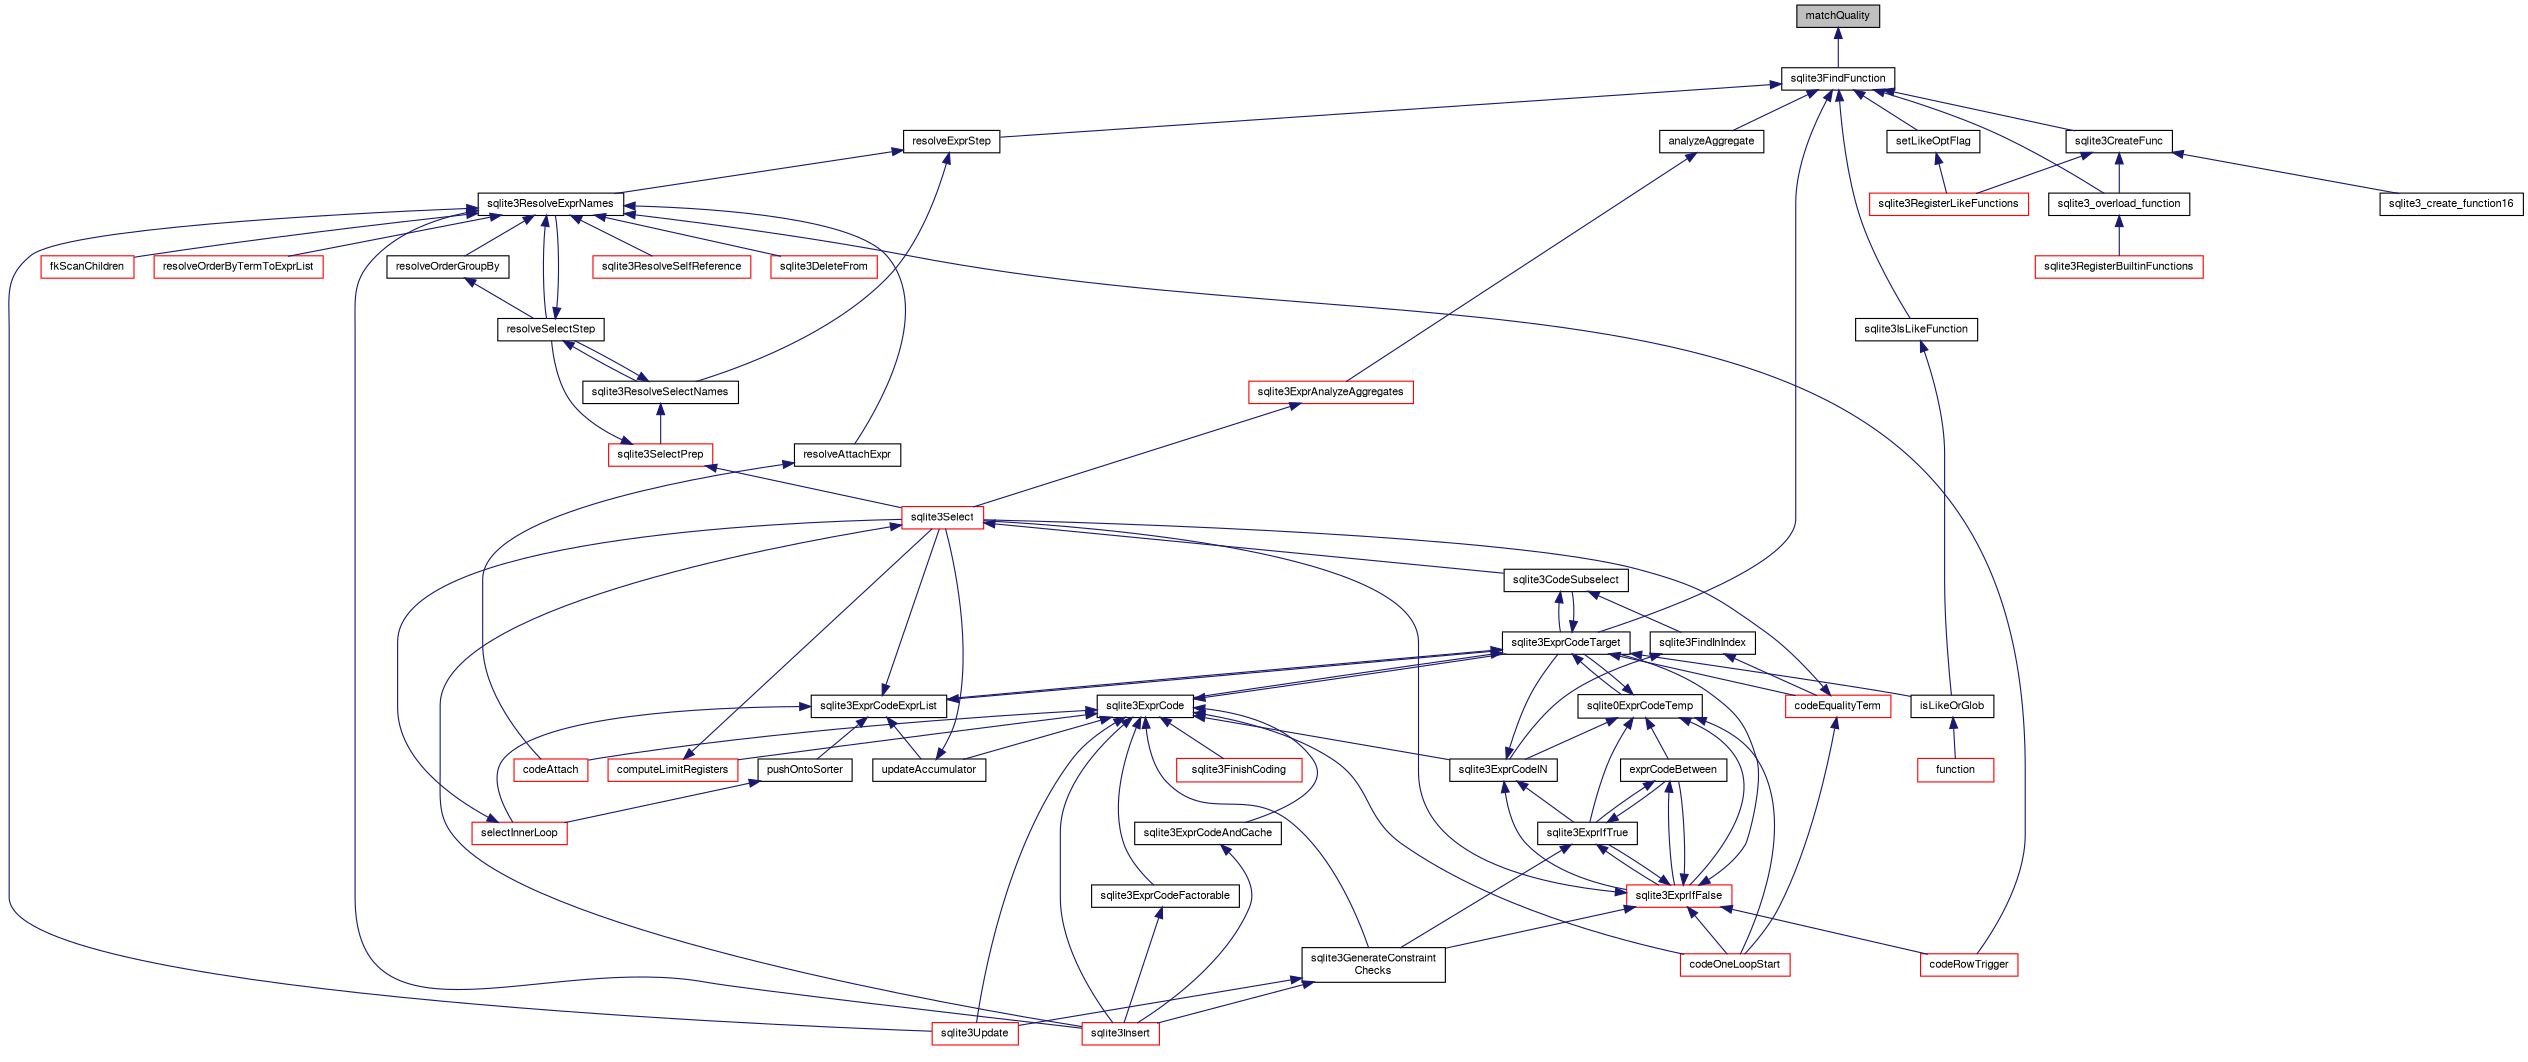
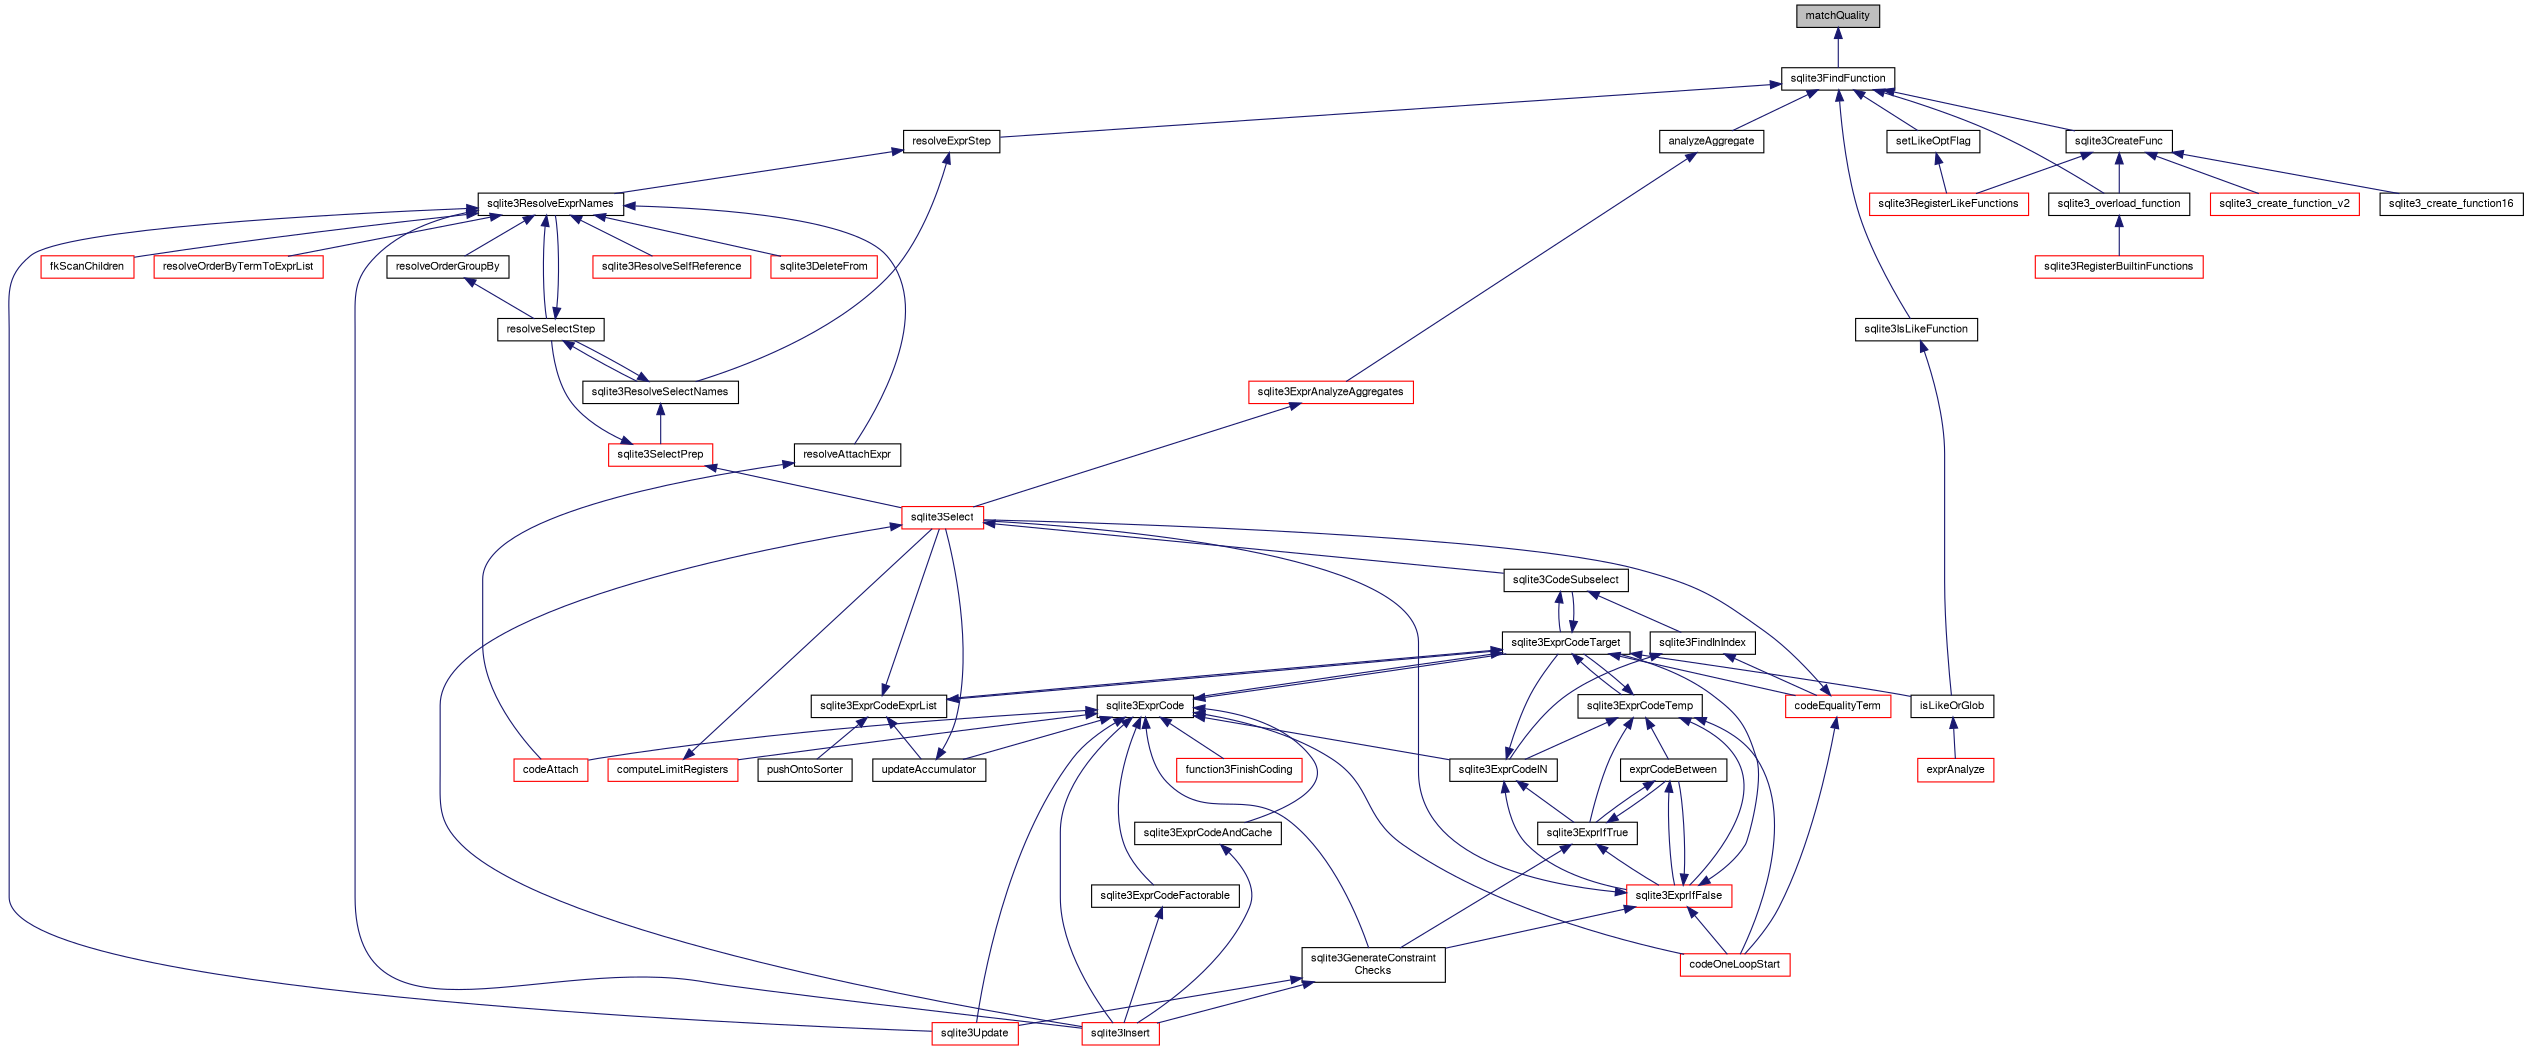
node "sqlite3_create_function_v2": added
edge "sqlite3ExprCodeTarget" -> "sqlite3FindFunction": removed
node "sqlite0ExprCodeTemp": label "sqlite0ExprCodeTemp" -> "sqlite3ExprCodeTemp"
node "sqlite3FinishCoding": label "sqlite3FinishCoding" -> "function3FinishCoding"
node "function": label "function" -> "exprAnalyze"
node "selectInnerLoop": removed
edge "sqlite3ExprIfTrue" -> "sqlite3ExprIfFalse": removed
node "codeRowTrigger": removed
